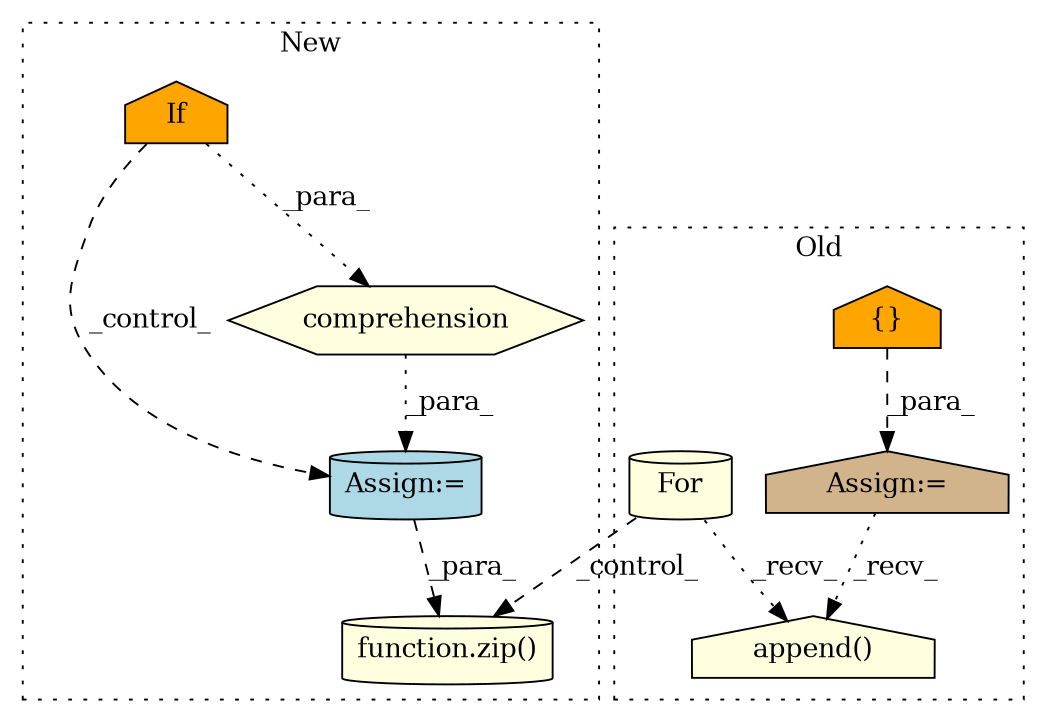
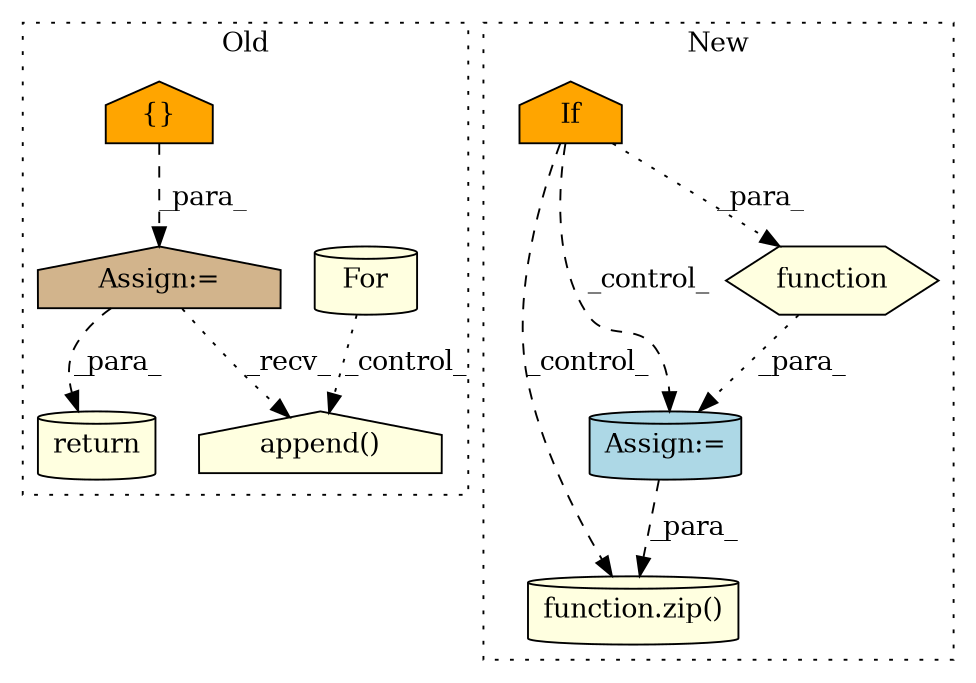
node "comprehension": label "comprehension" -> "function"
node "return": added
edge "For" -> "function.zip()": now "If" -> "function.zip()"
edge "For" -> "append()": label "_recv_" -> "_control_"
